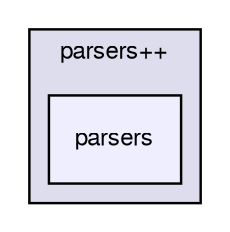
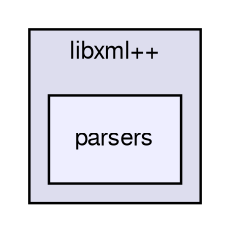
cluster "parsers++": label "parsers++" -> "libxml++"
